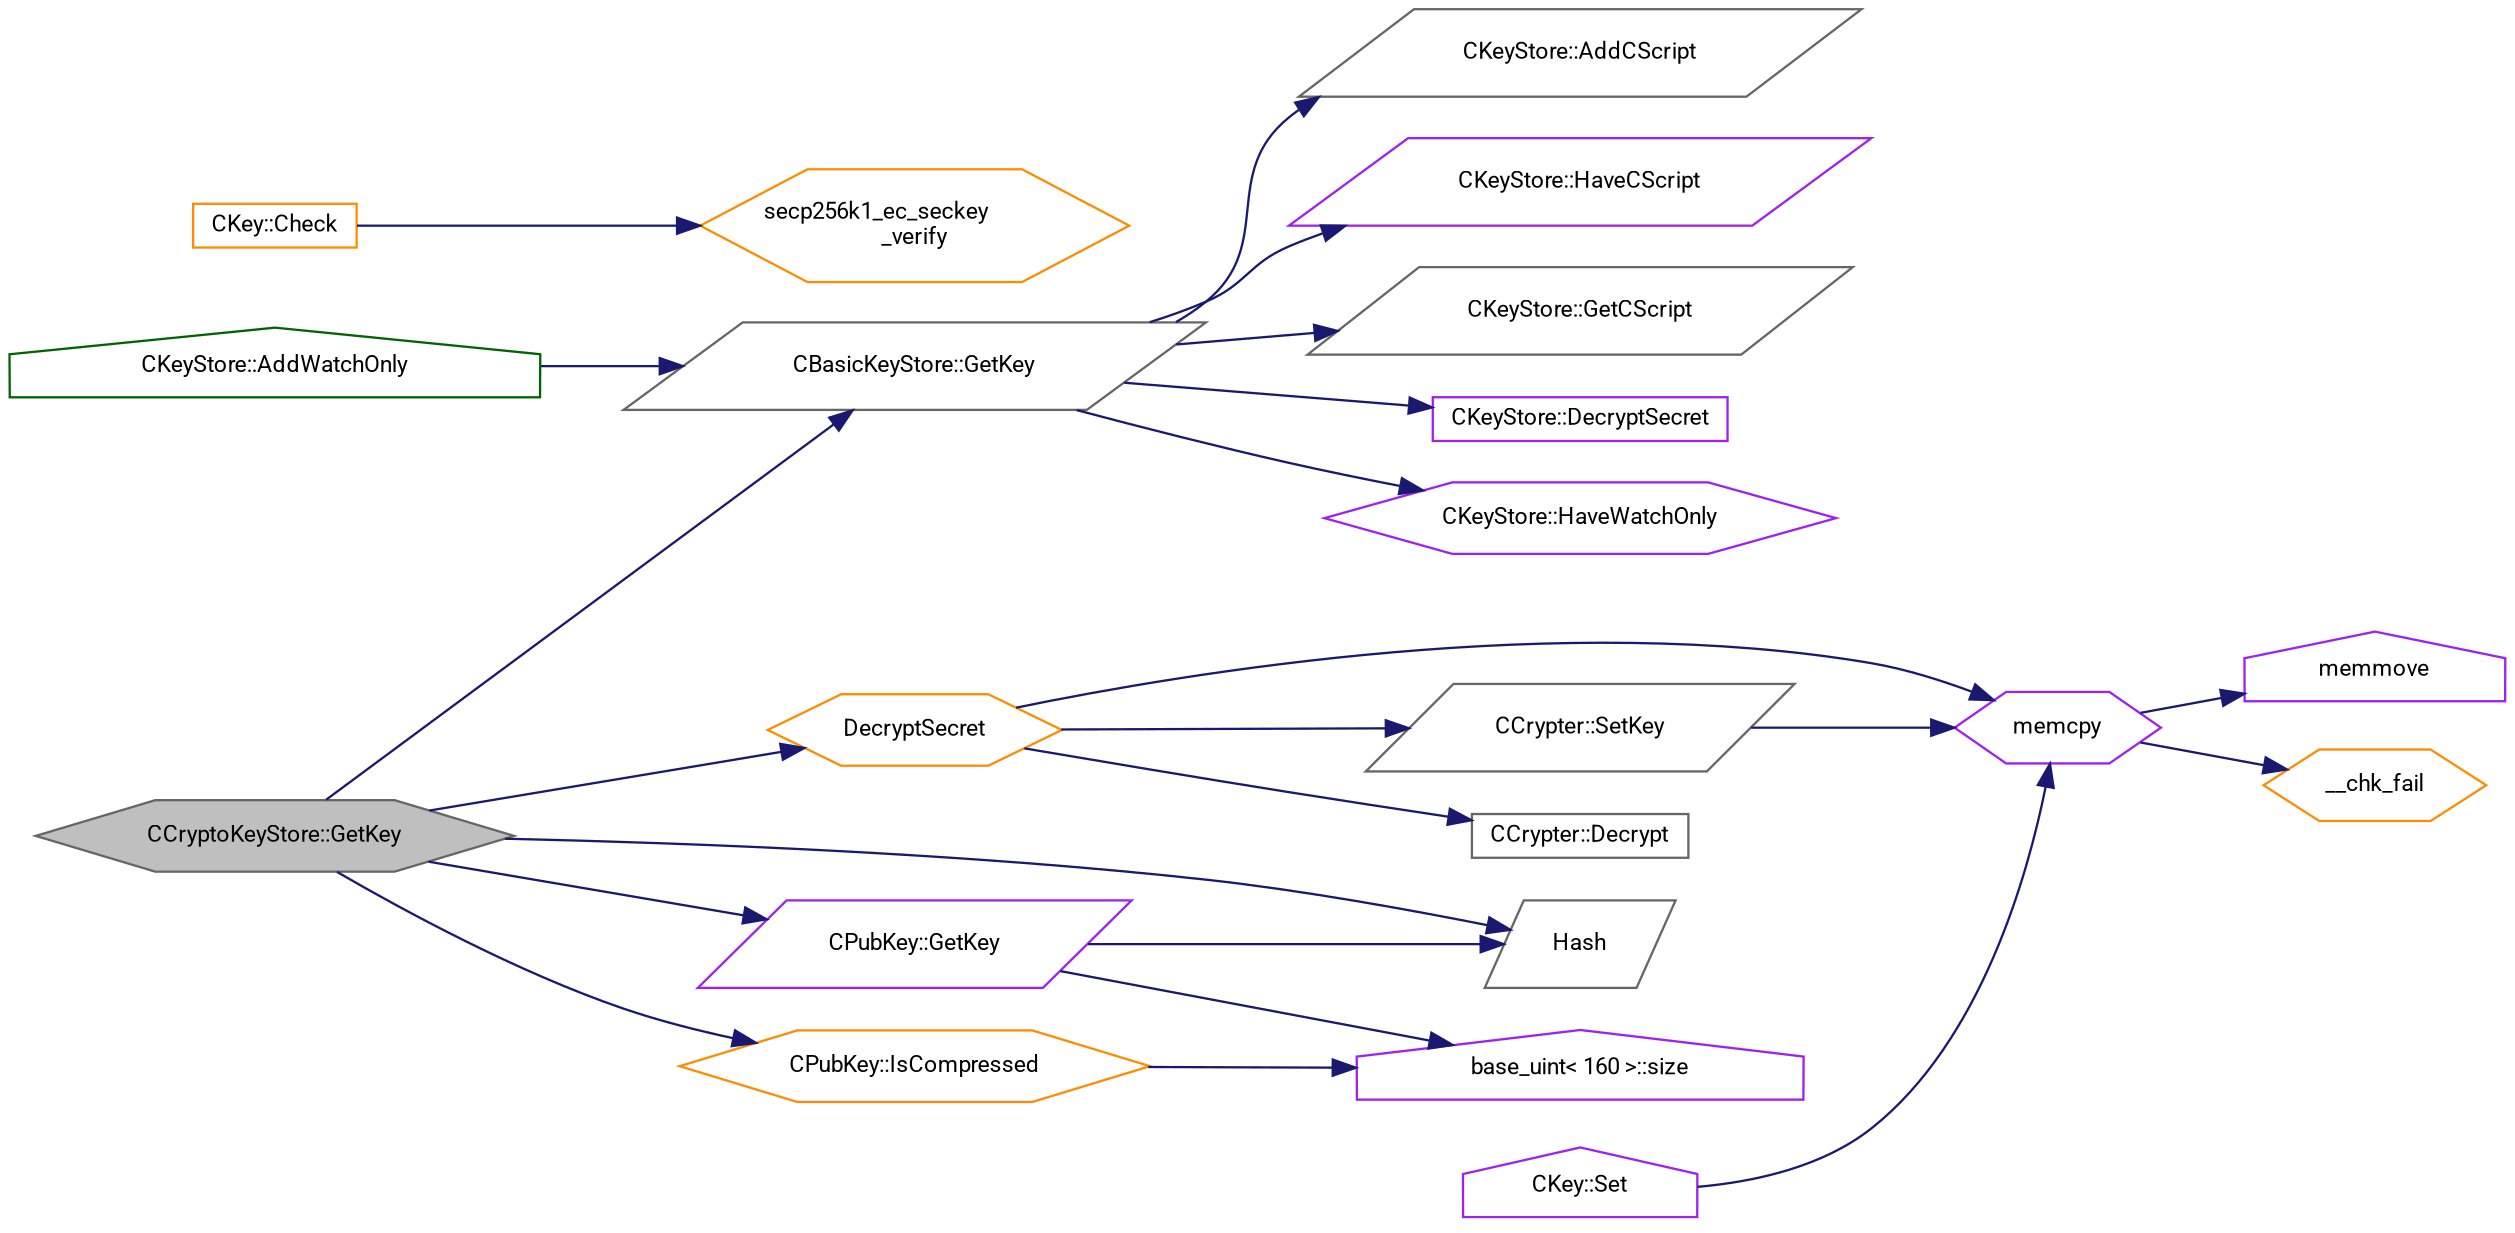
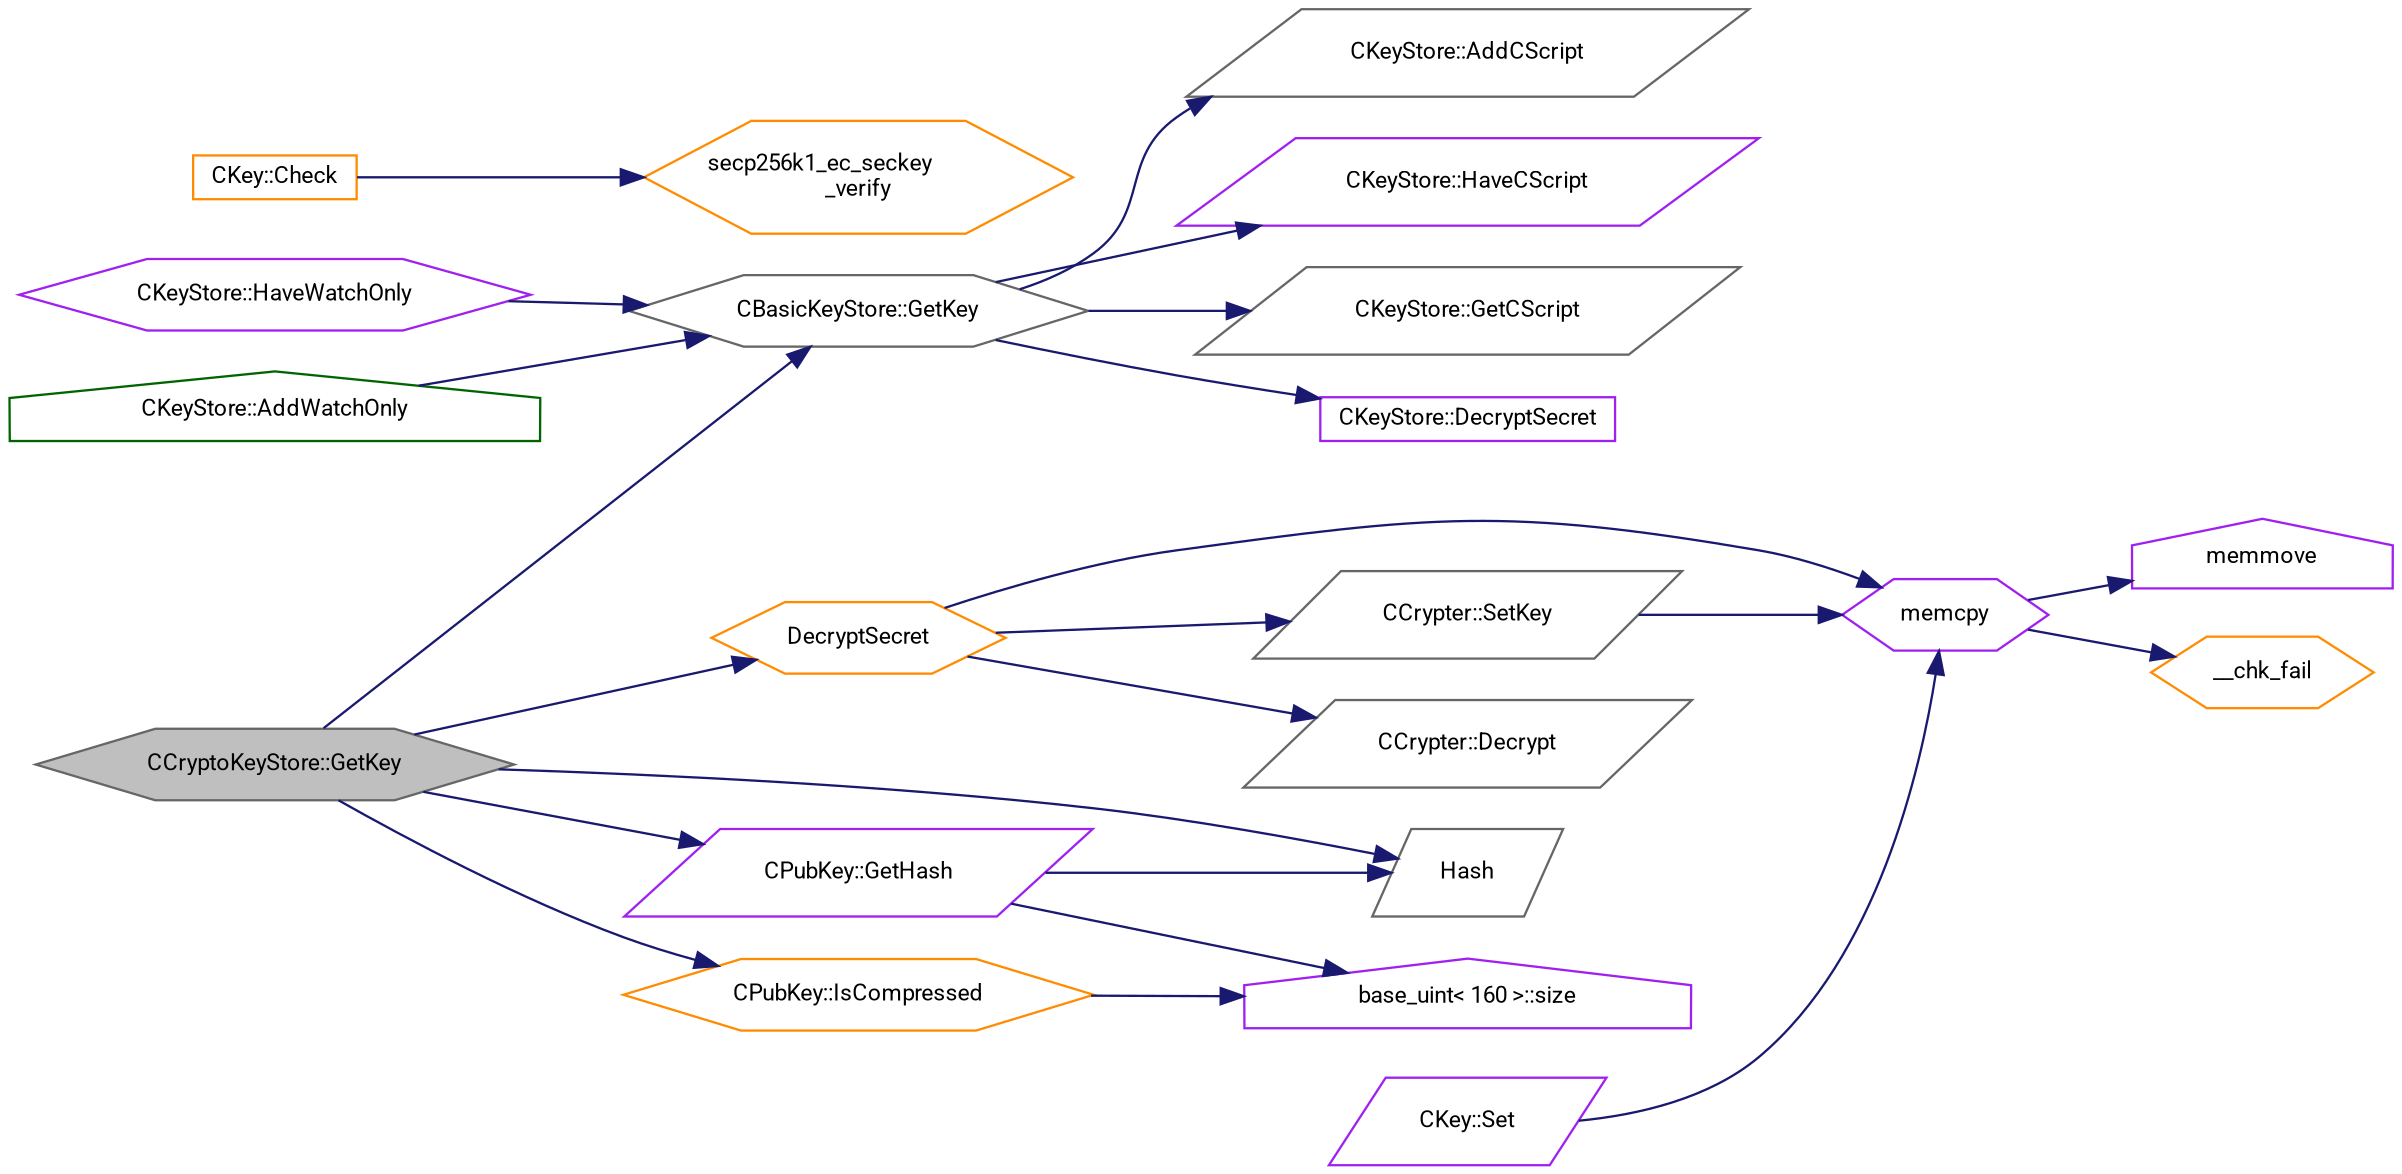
node "CBasicKeyStore::GetKey": shape parallelogram -> hexagon
edge "CBasicKeyStore::GetKey" -> "CKeyStore::HaveWatchOnly": reversed
node "CCrypter::Decrypt": shape box -> parallelogram
node "CPubKey::GetKey": label "CPubKey::GetKey" -> "CPubKey::GetHash"
node "CKey::Set": shape house -> parallelogram
